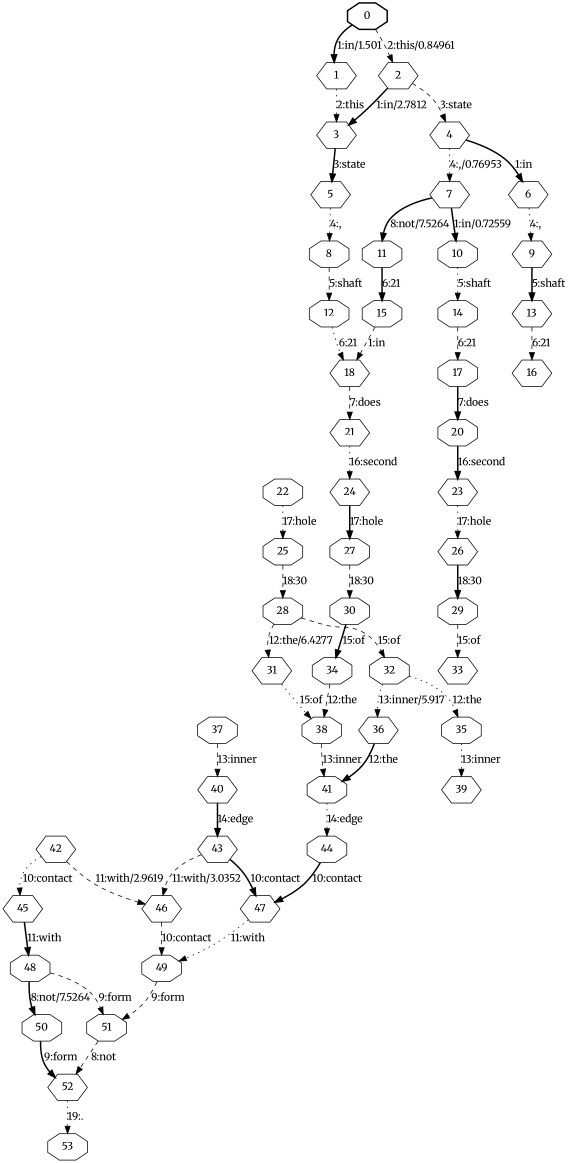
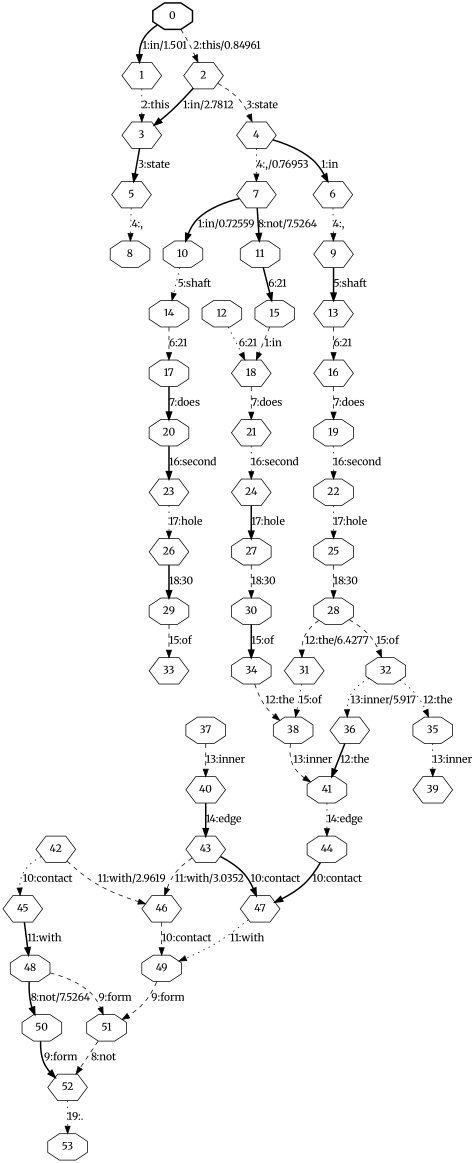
edge "8" -> "12": removed, label "5:shaft"
node "19": added
